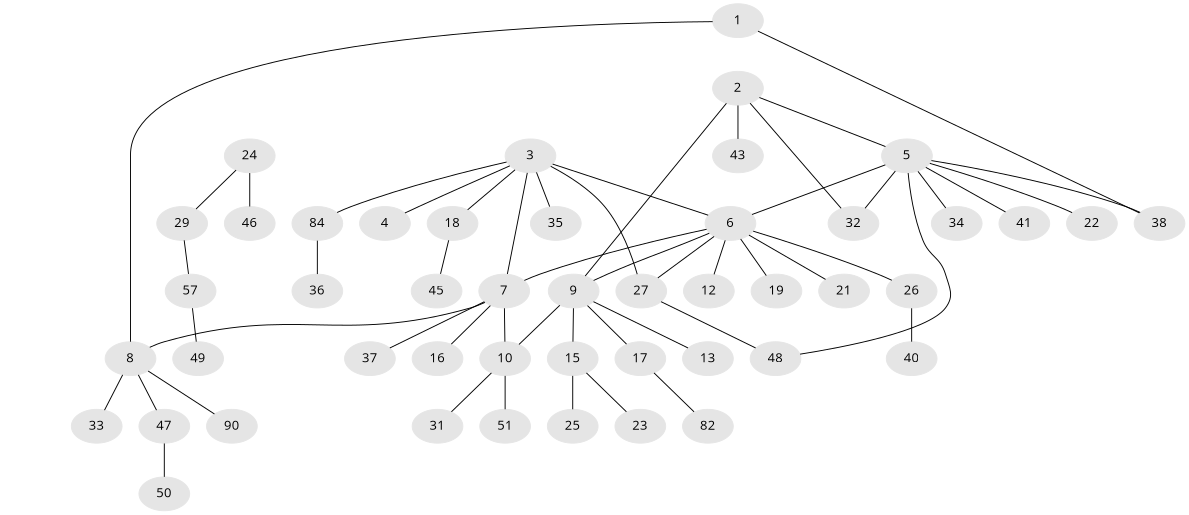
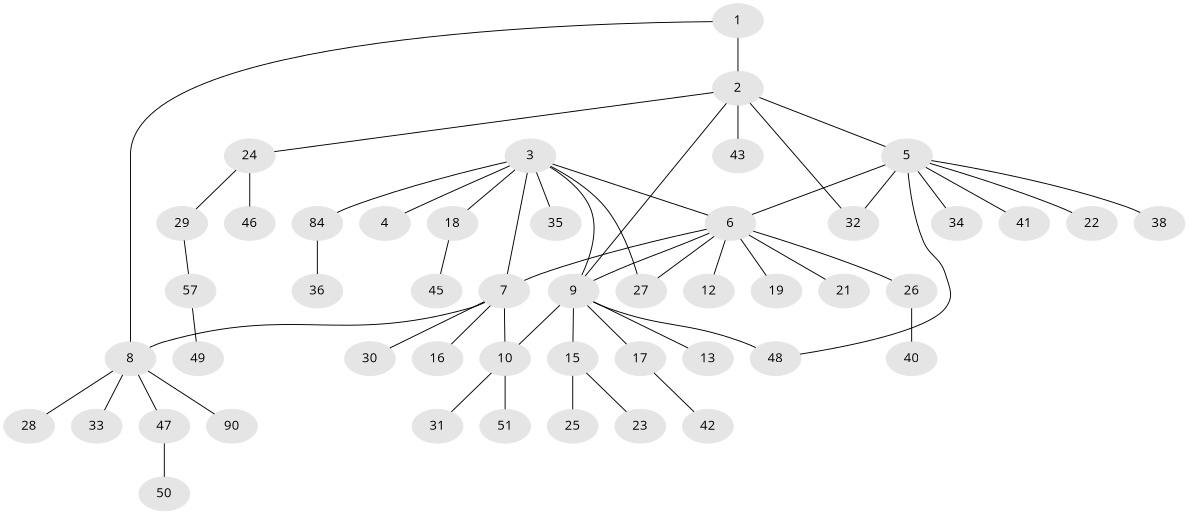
edge "2" -- "24": added
edge "1" -- "38": now "1" -- "2"
edge "3" -- "9": added
edge "27" -- "48": now "9" -- "48"
node "37": label "37" -> "30"
node "28": added
node "82": label "82" -> "42"
